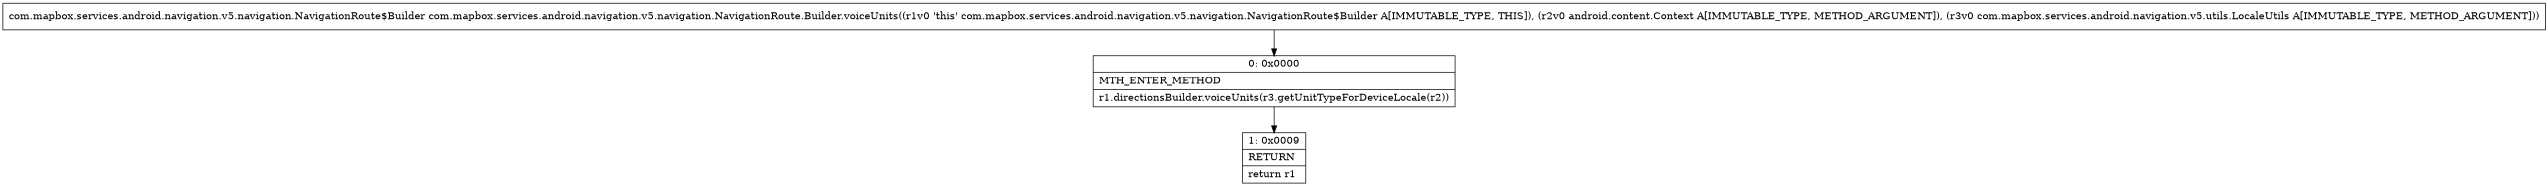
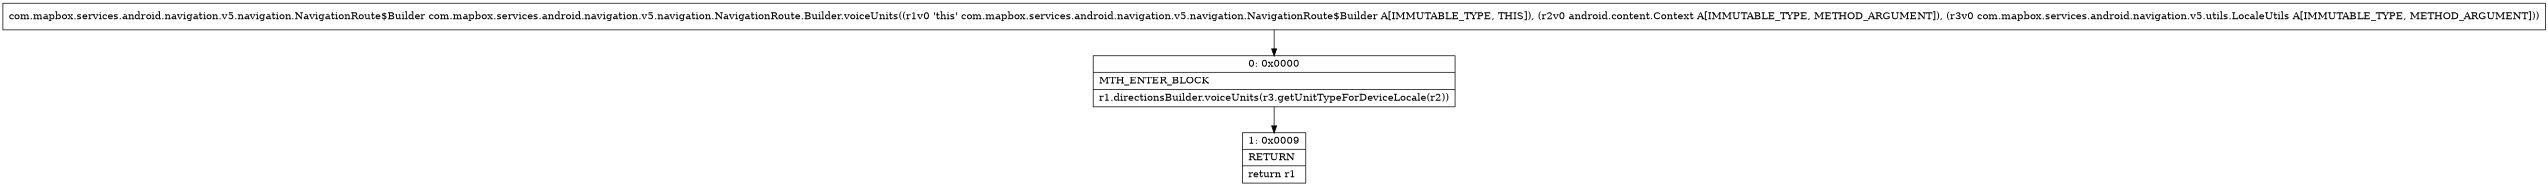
node "0: 0x0000": text "MTH_ENTER_METHOD" -> "MTH_ENTER_BLOCK"
